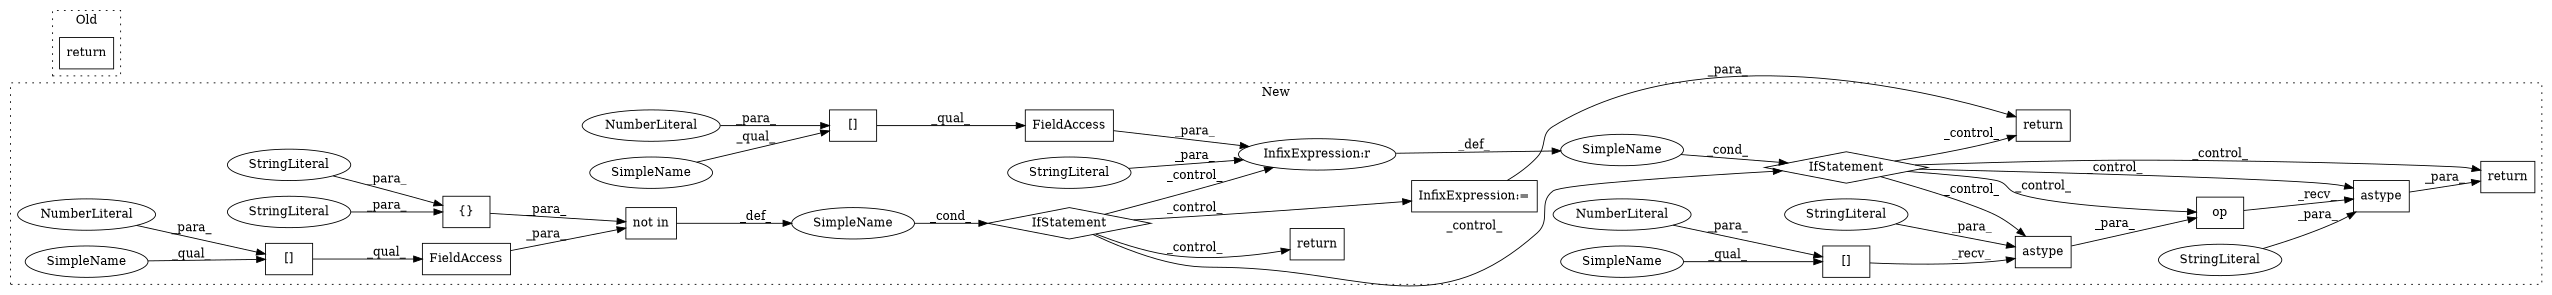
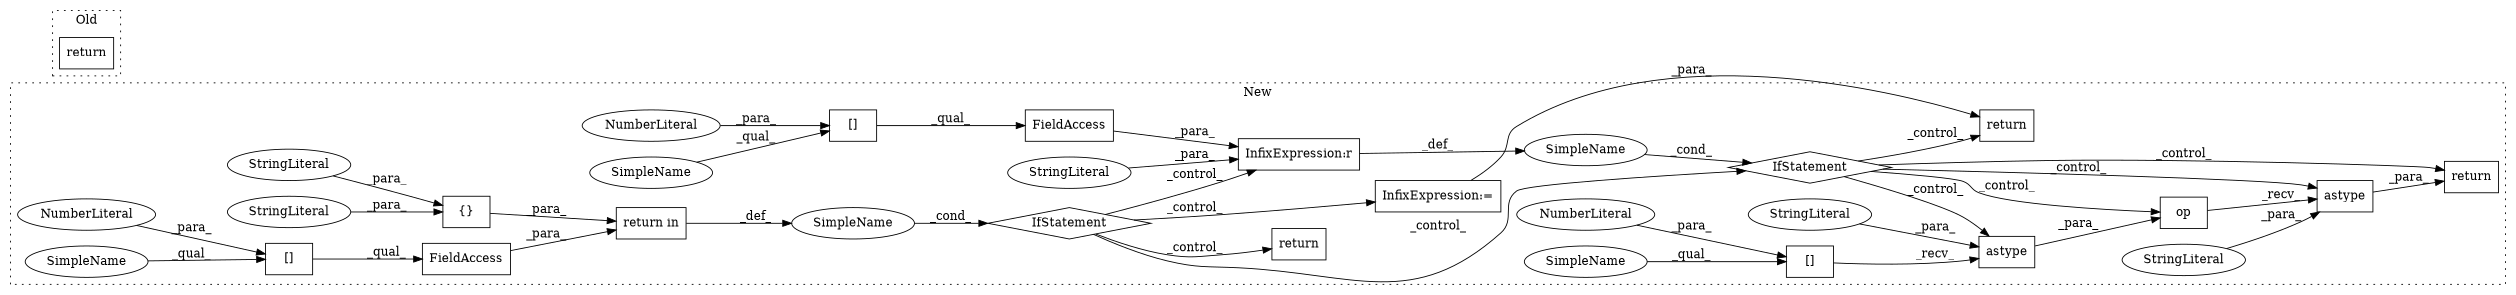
node "InfixExpression:r": shape ellipse -> box
node "not in": label "not in" -> "return in"
